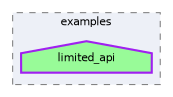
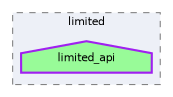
cluster "examples": label "examples" -> "limited"
